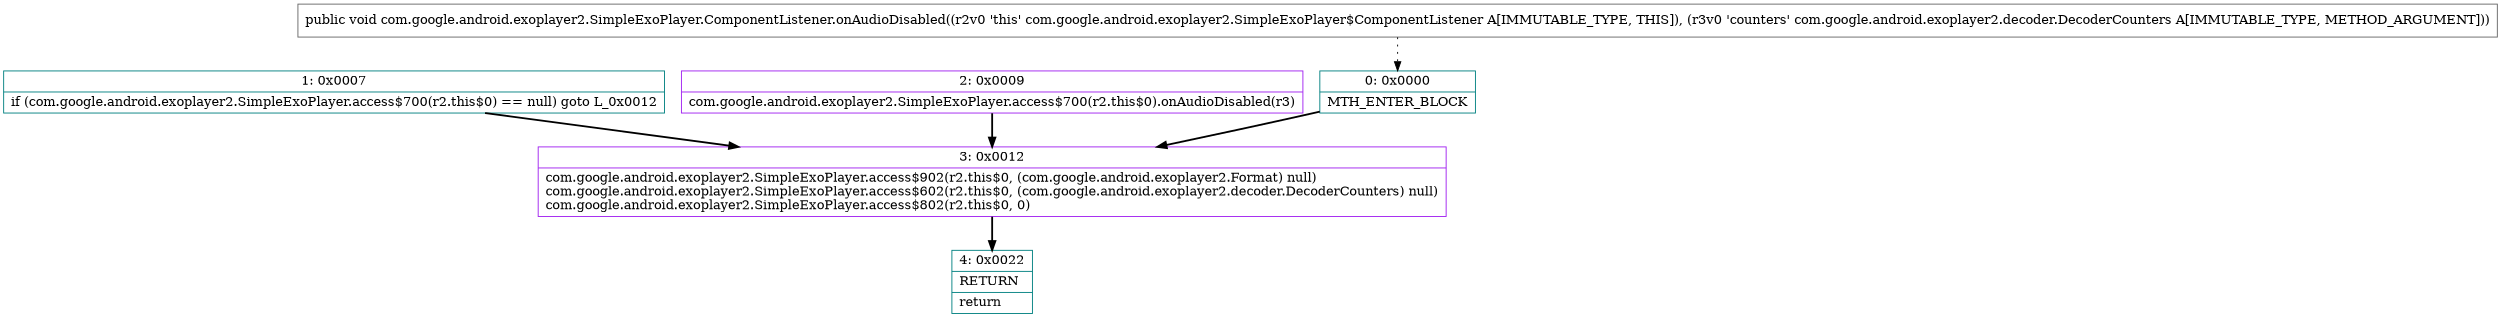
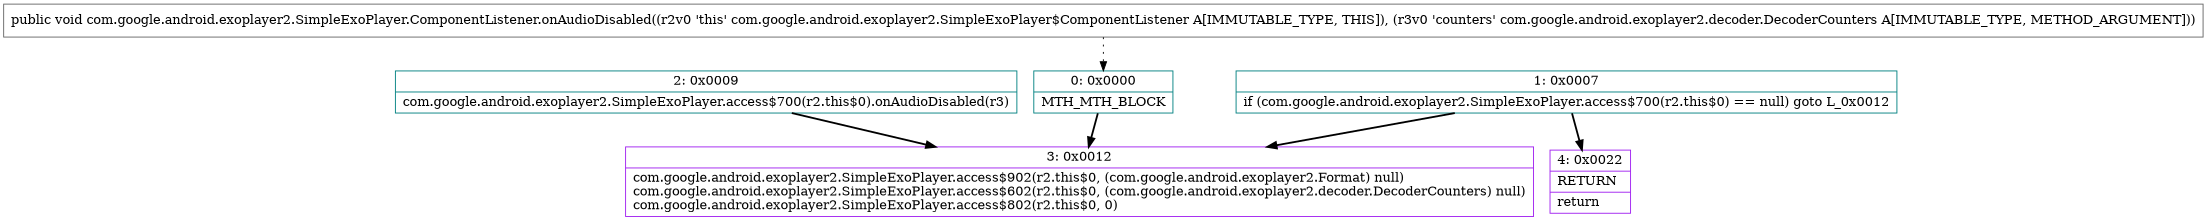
node "2: 0x0009": color purple -> teal
node "0: 0x0000": text "MTH_ENTER_BLOCK" -> "MTH_MTH_BLOCK"
edge "3: 0x0012" -> "4: 0x0022": now "1: 0x0007" -> "4: 0x0022"
node "4: 0x0022": color teal -> purple
